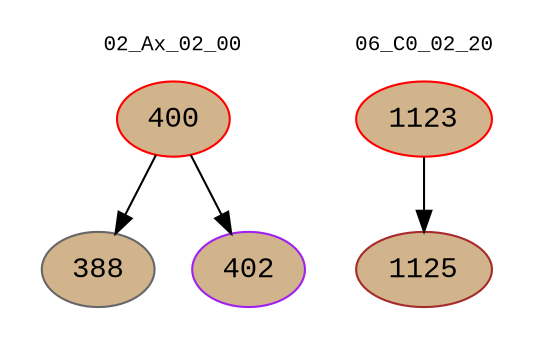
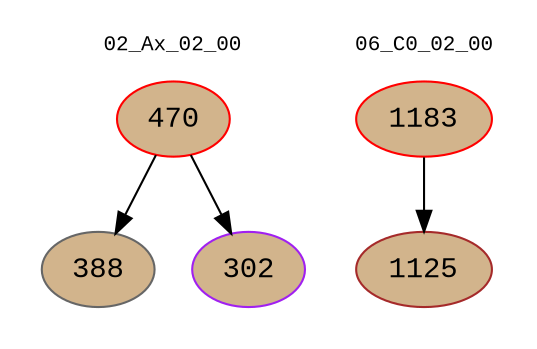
cluster "06_C0_02_20": label "06_C0_02_20" -> "06_C0_02_00"
node "400": label "400" -> "470"
node "1123": label "1123" -> "1183"
node "402": label "402" -> "302"
